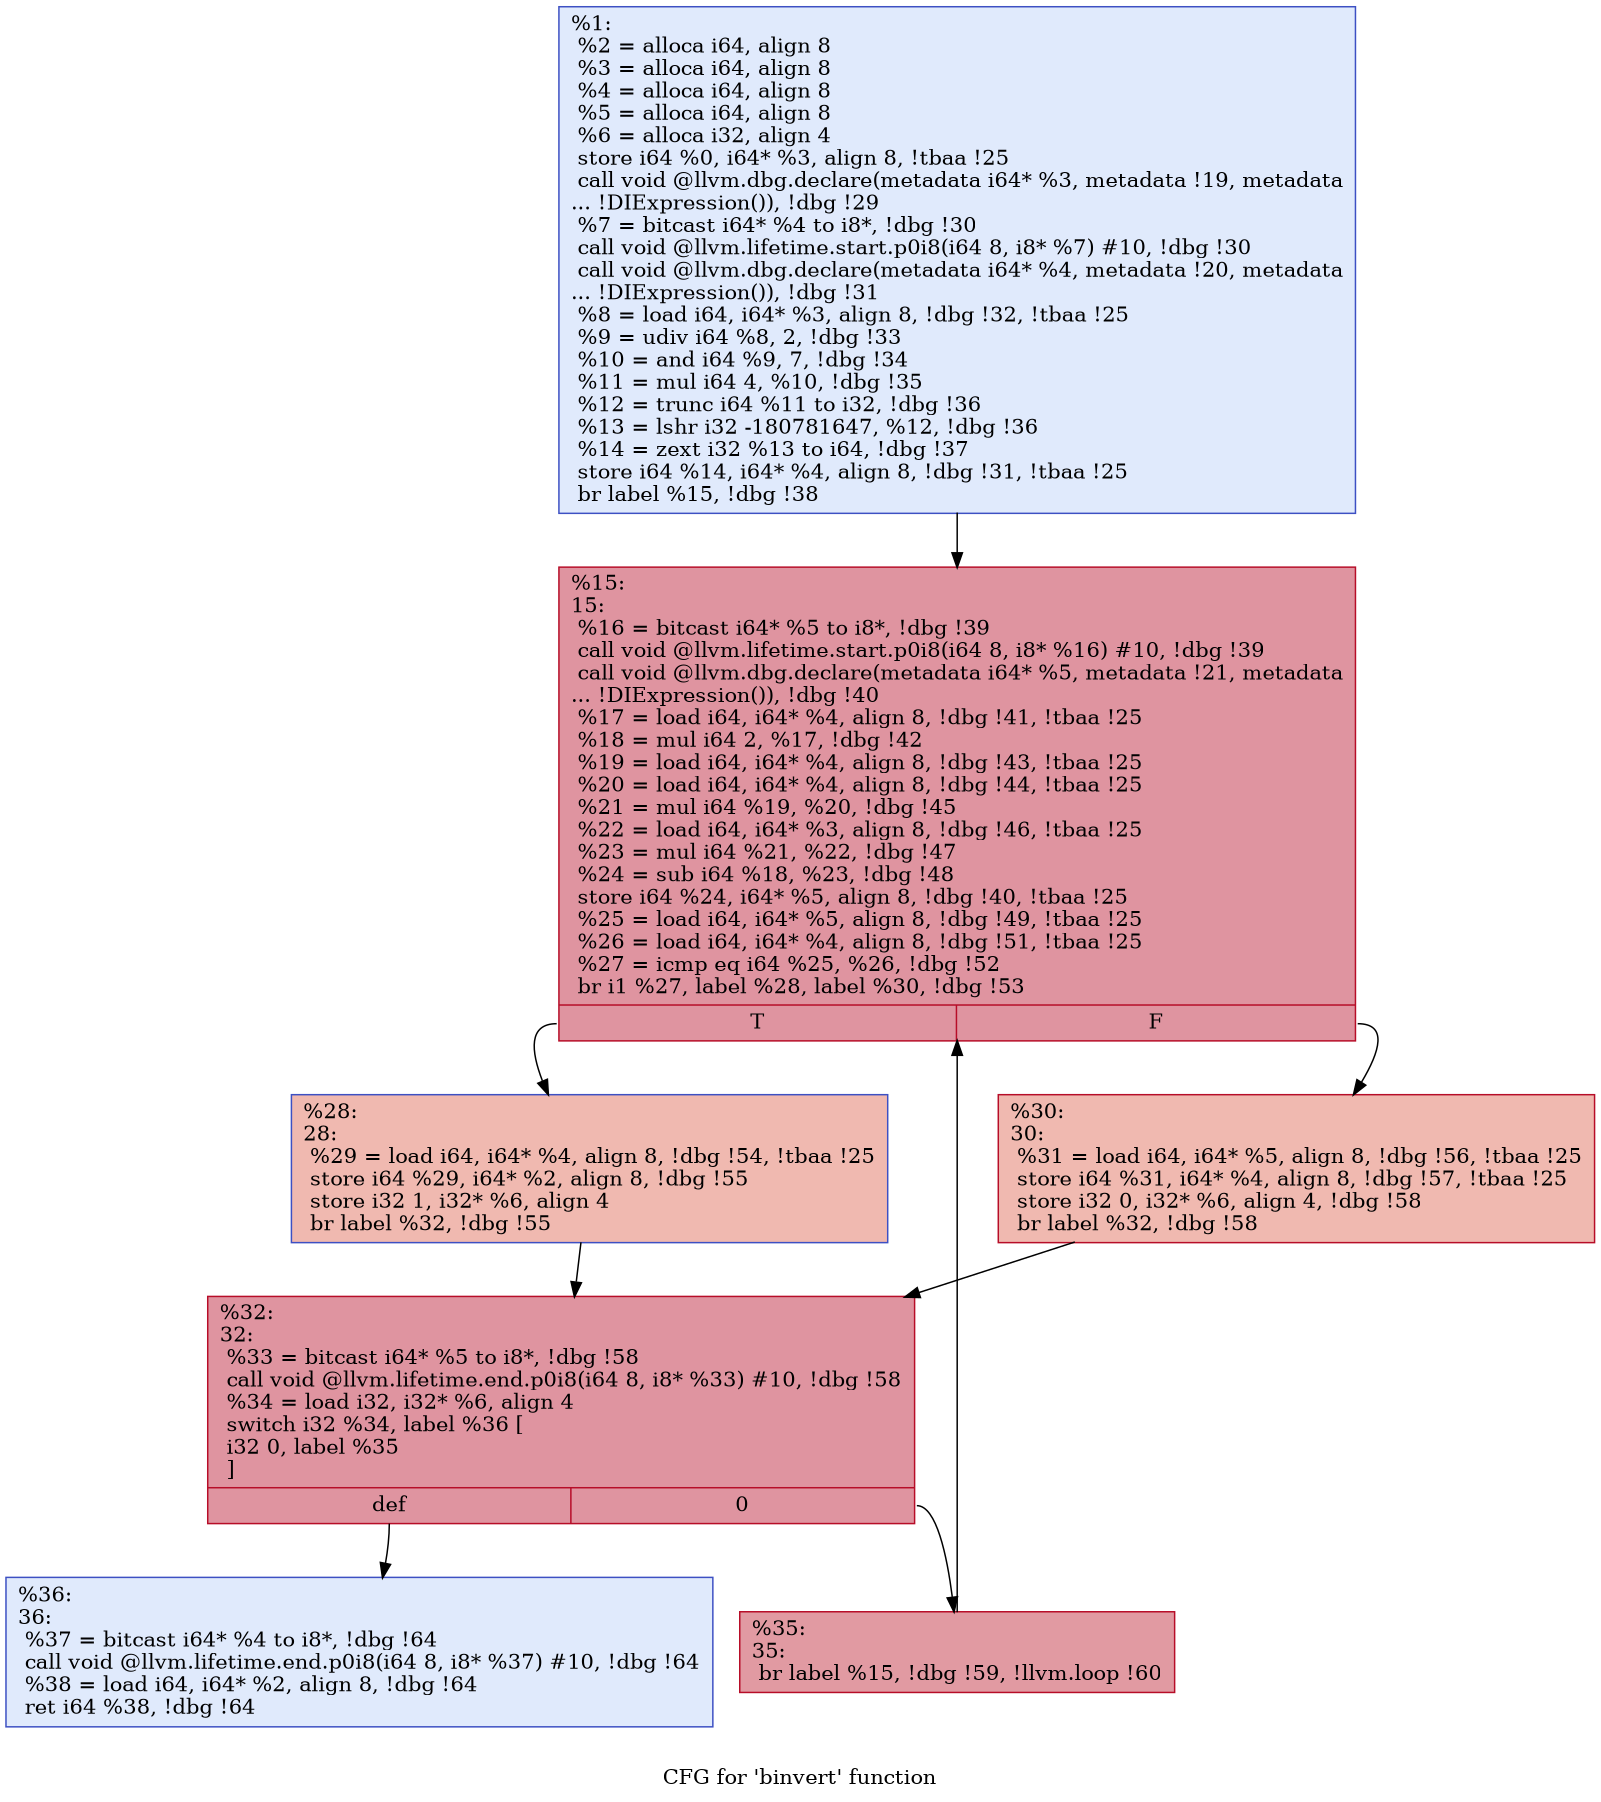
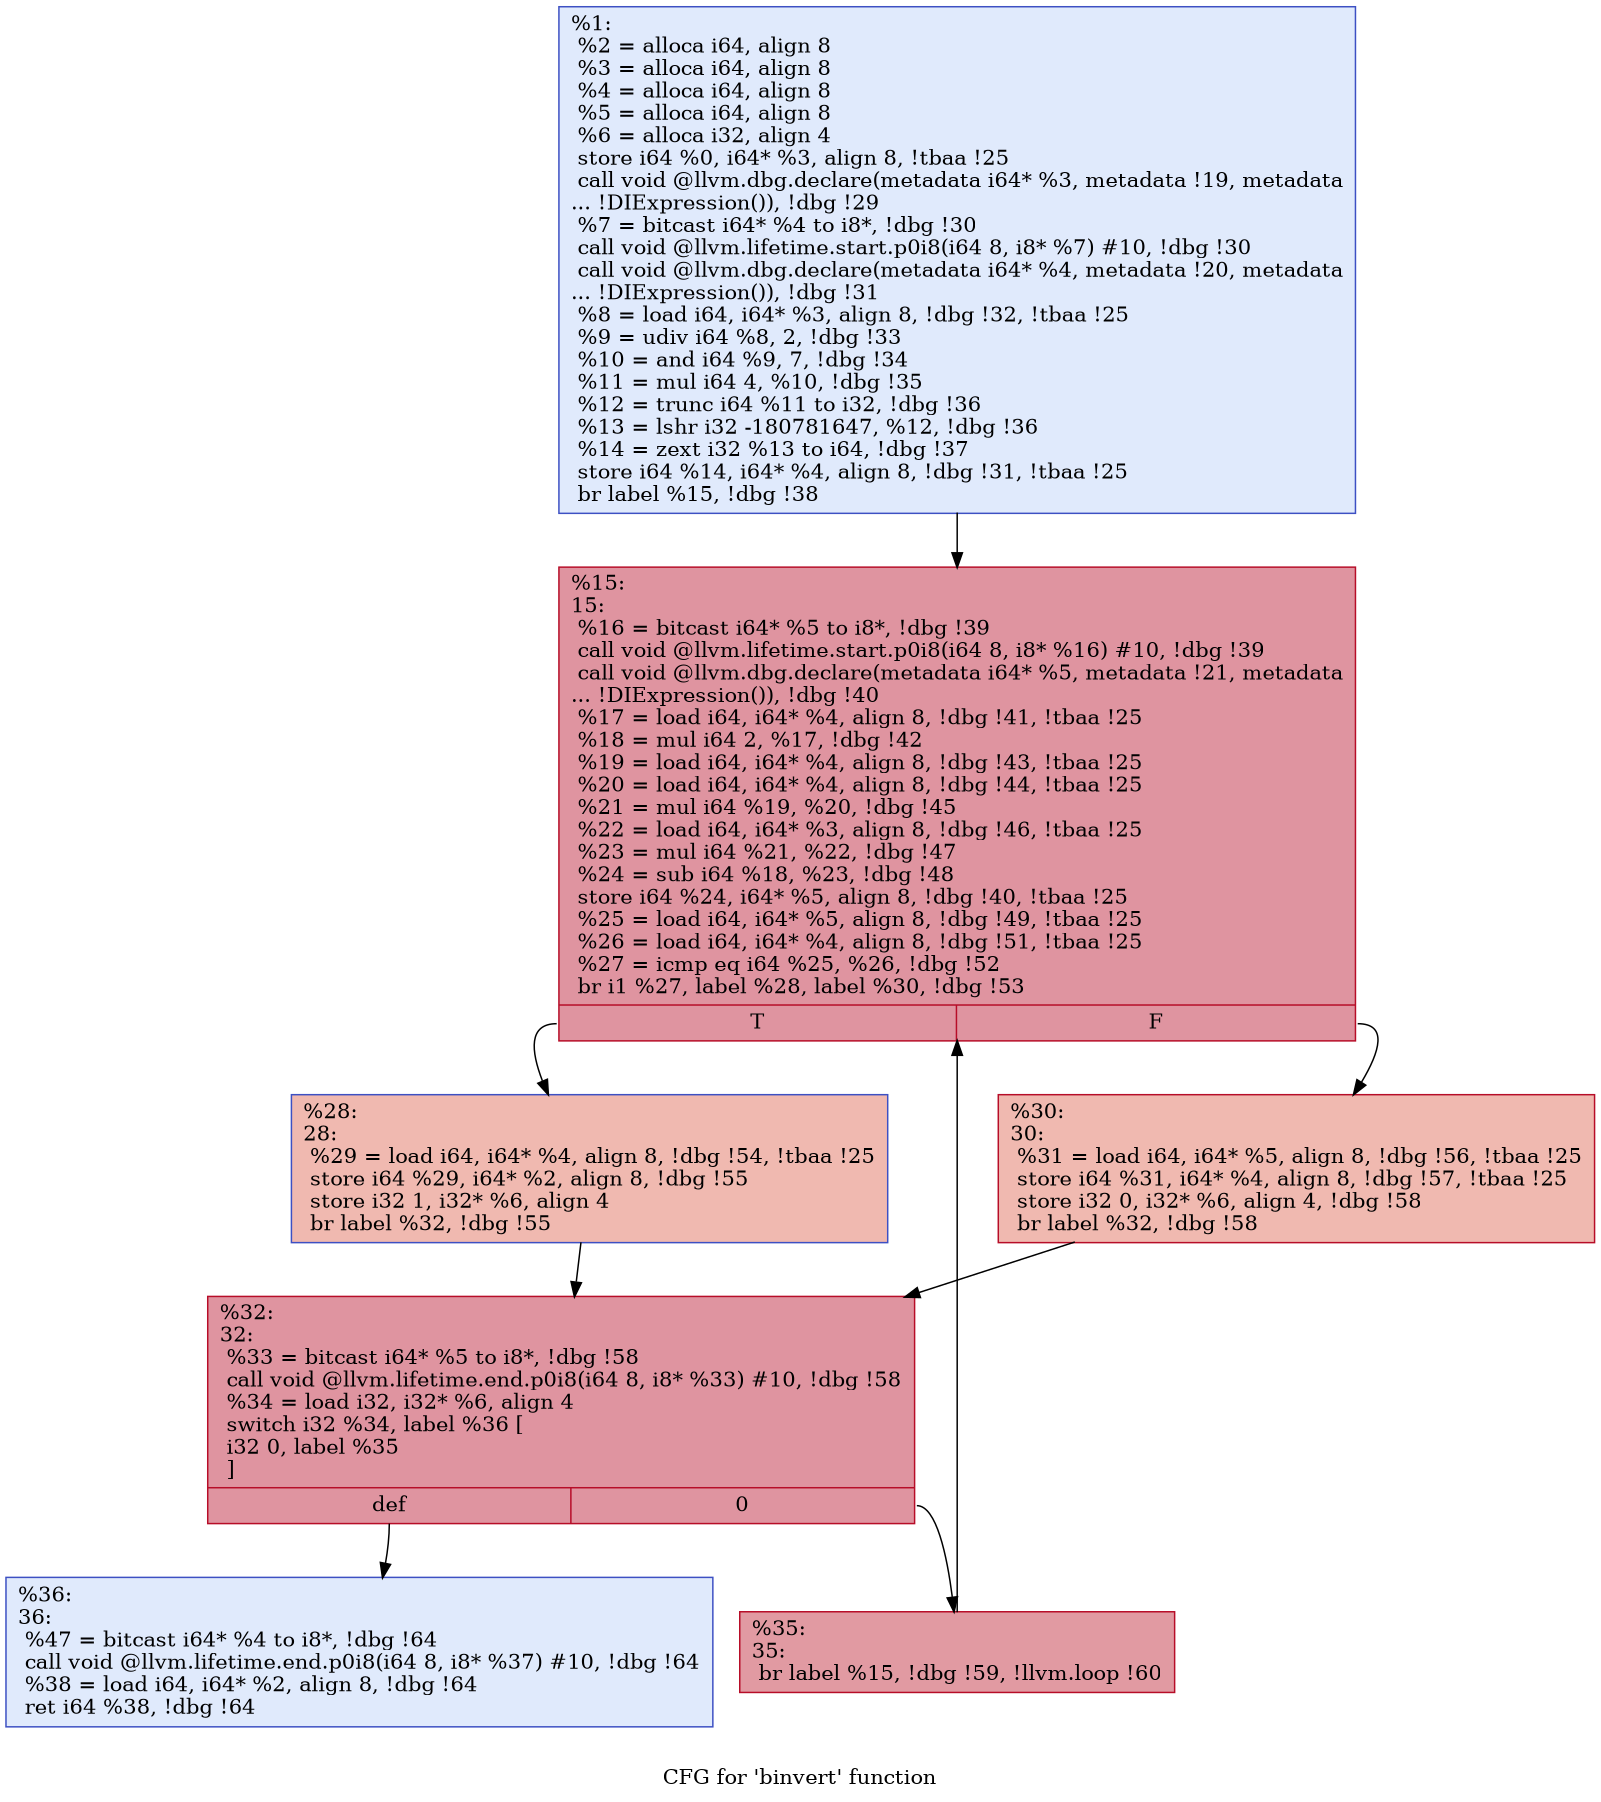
node "%36:": text "%37 = bitcast i64* %4 to i8*, !dbg !64" -> "%47 = bitcast i64* %4 to i8*, !dbg !64"
